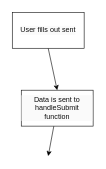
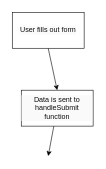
node "User fills out sent": label "User fills out sent" -> "User fills out form"
